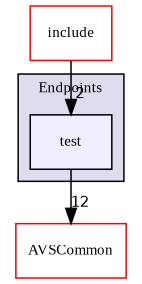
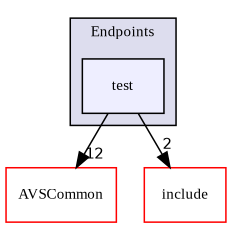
edge "include" -> "test": reversed
